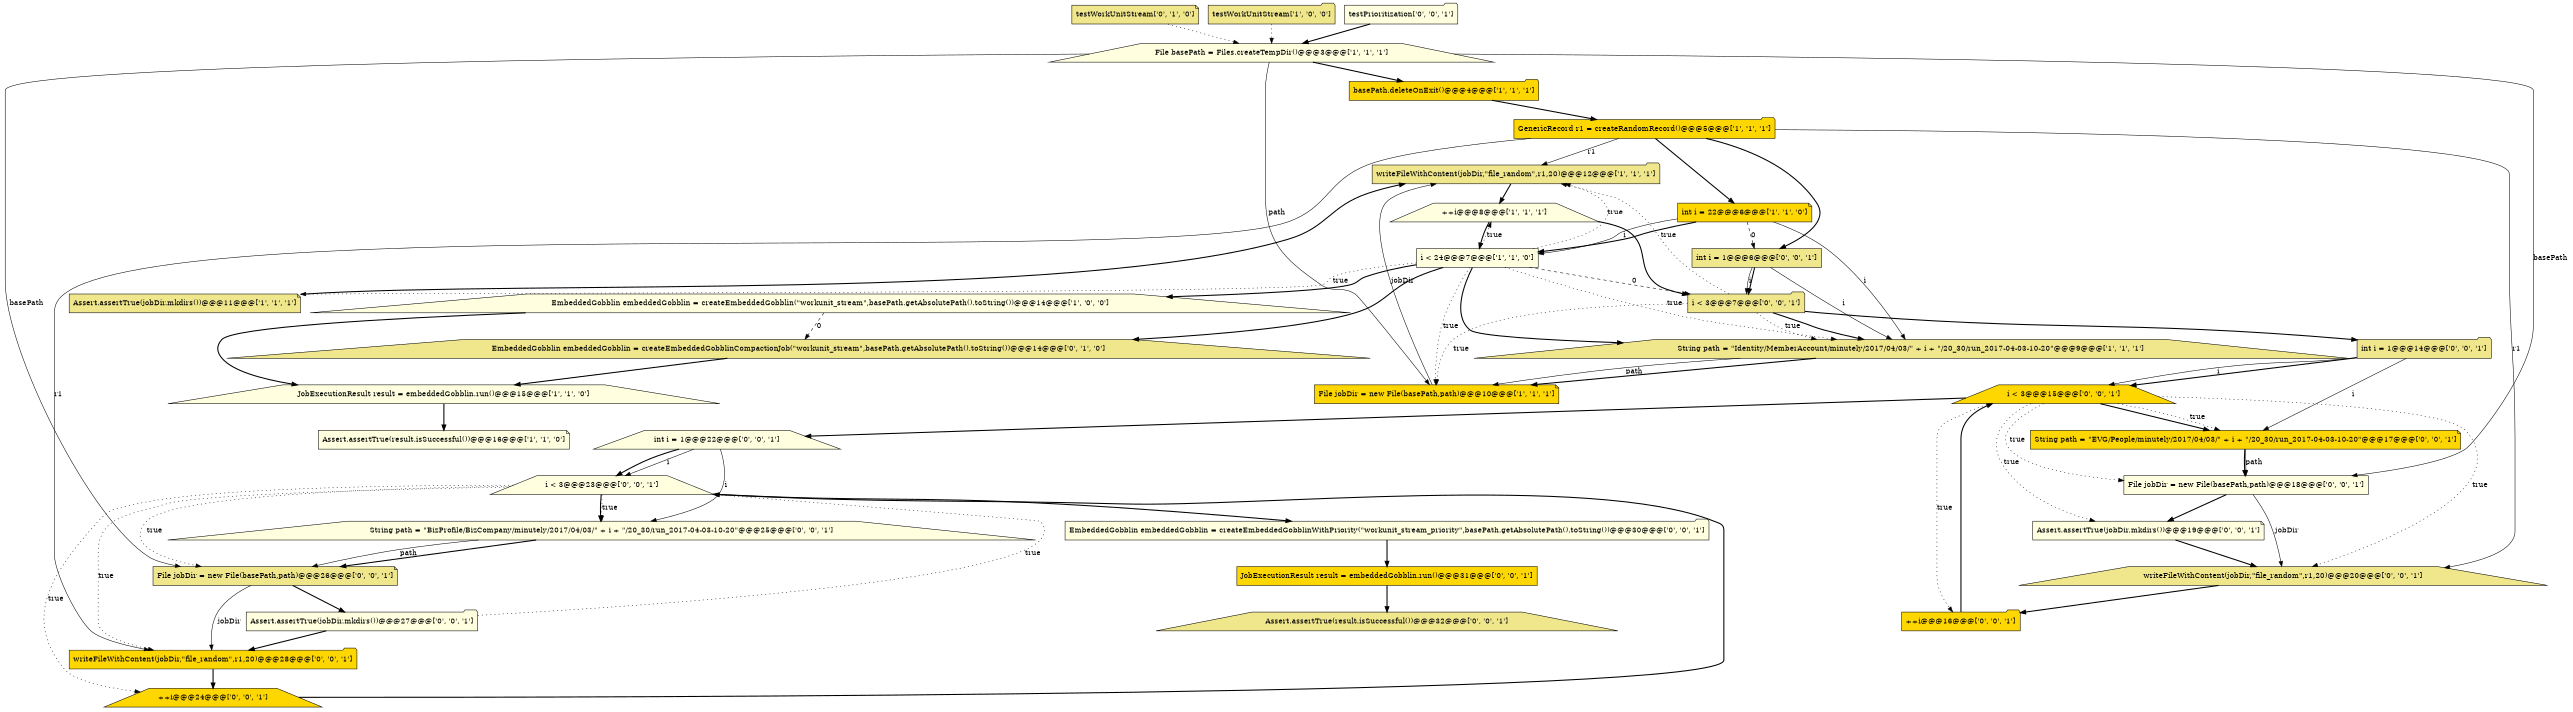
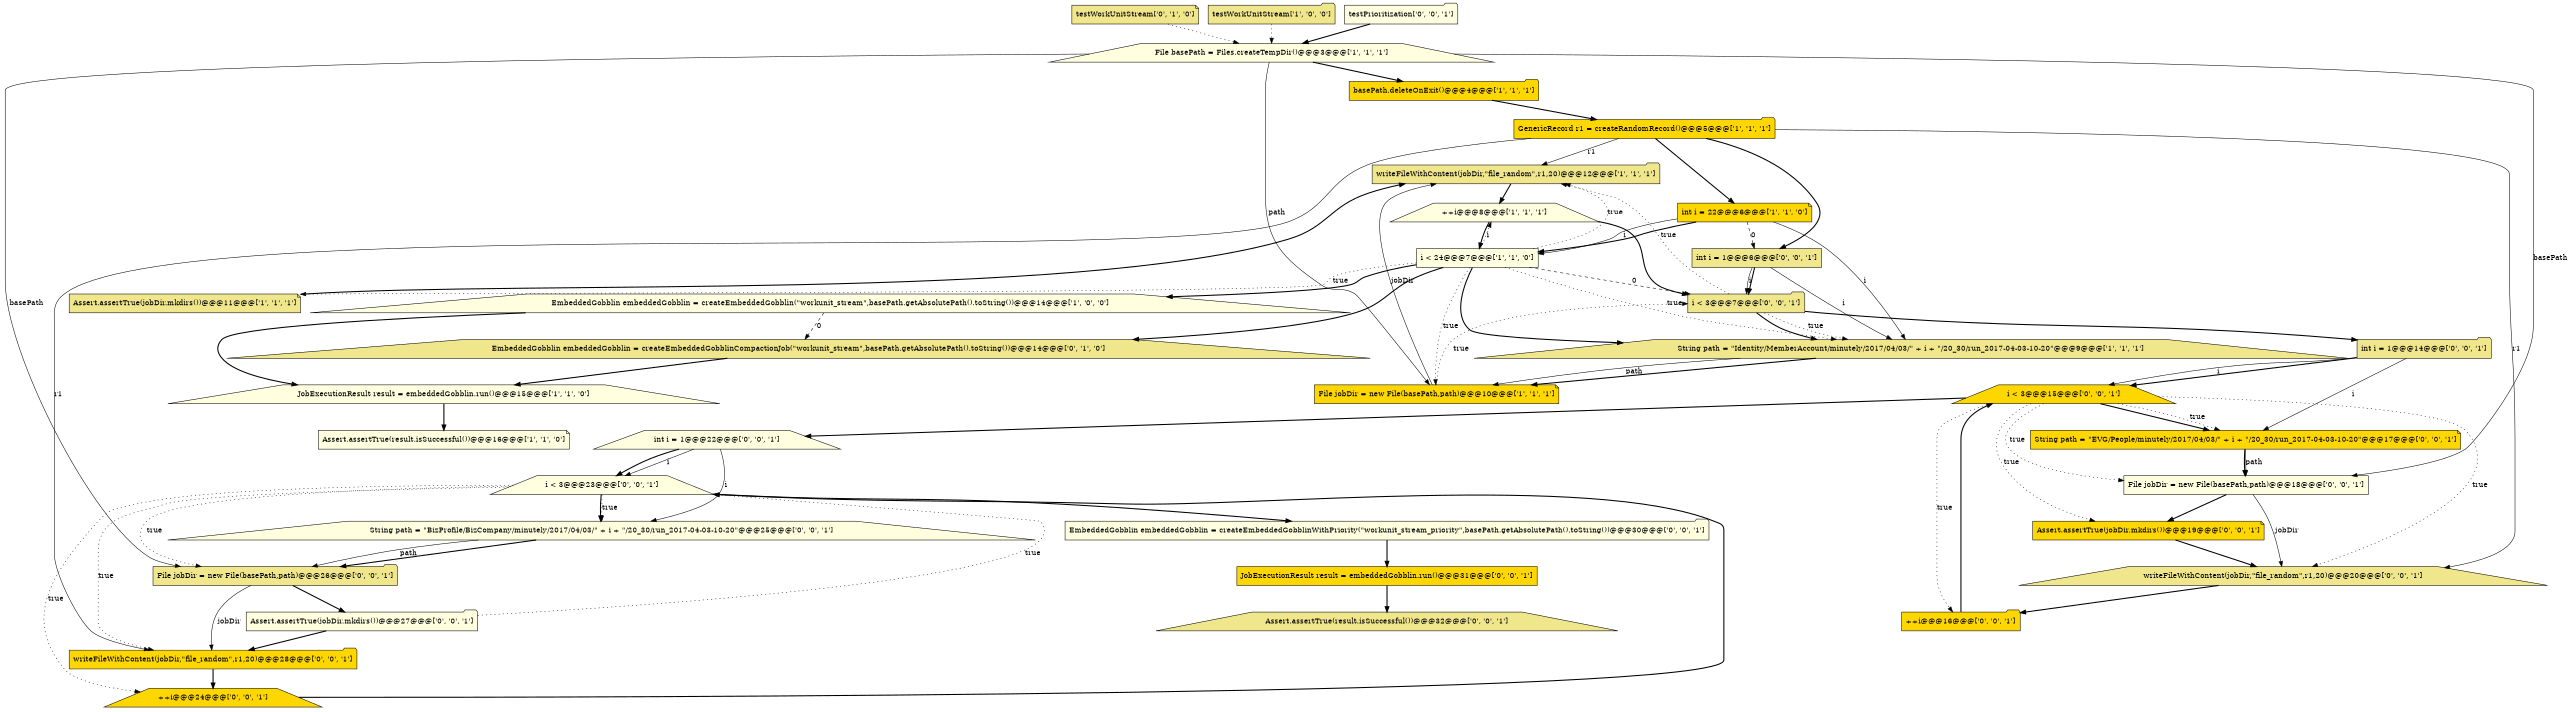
edge "i < 24@@@7@@@['1', '1', '0']" -> "++i@@@8@@@['1', '1', '1']": label "true" -> "i"
edge "i < 3@@@7@@@['0', '0', '1']" -> "File jobDir = new File(basePath,path)@@@10@@@['1', '1', '1']": reversed
node "Assert.assertTrue(jobDir.mkdirs())@@@19@@@['0', '0', '1']": fillcolor lightyellow -> gold
node "File jobDir = new File(basePath,path)@@@26@@@['0', '0', '1']": shape note -> folder
